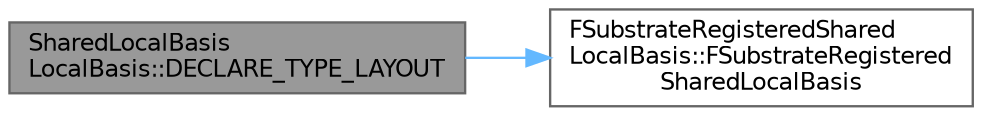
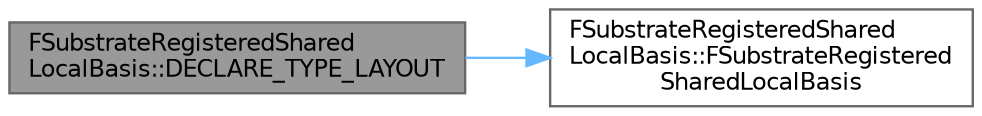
node "SharedLocalBasis LocalBasis::DECLARE_TYPE_LAYOUT": label "SharedLocalBasis LocalBasis::DECLARE_TYPE_LAYOUT" -> "FSubstrateRegisteredShared LocalBasis::DECLARE_TYPE_LAYOUT"
